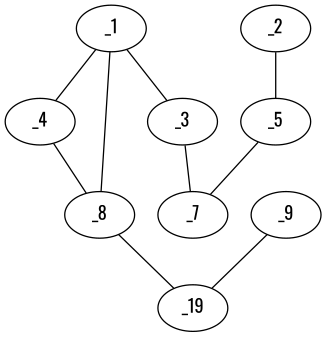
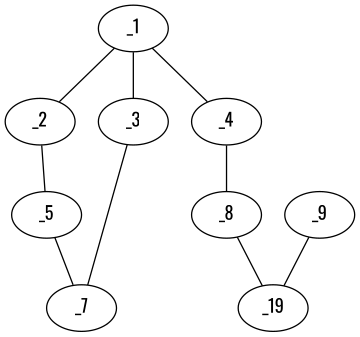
edge "_1" -- "_8": now "_1" -- "_2"
